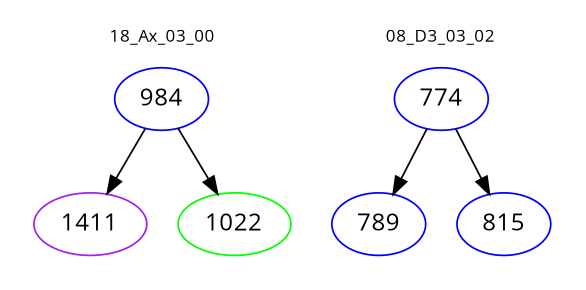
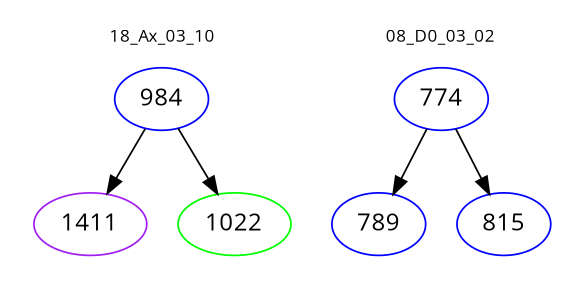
cluster "18_Ax_03_00": label "18_Ax_03_00" -> "18_Ax_03_10"
cluster "08_D3_03_02": label "08_D3_03_02" -> "08_D0_03_02"
